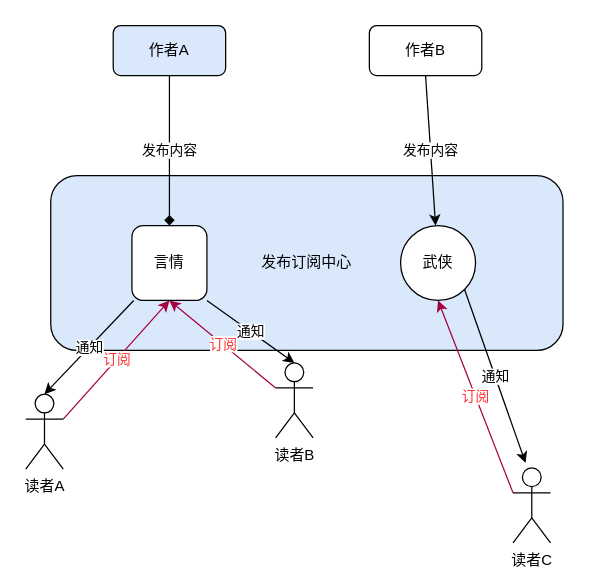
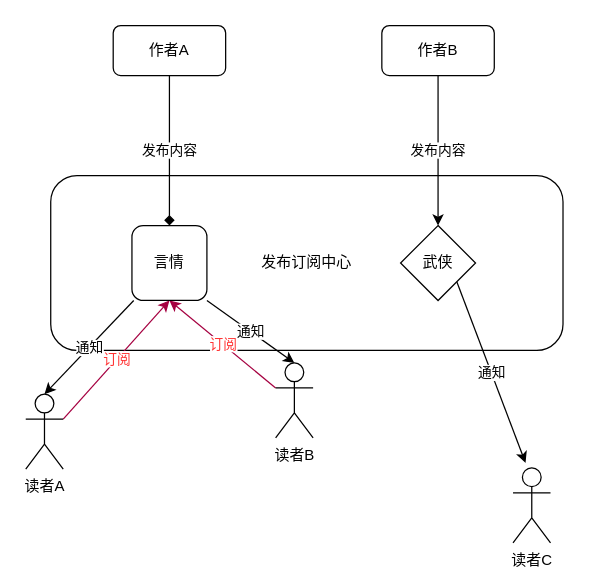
node "作者A": fillcolor #dae8fc -> #ffffff
node "作者B": moved (426, 51) -> (438, 51)
node "发布订阅中心": fillcolor #dae8fc -> #ffffff
node "武侠": shape ellipse -> diamond
edge "读者C" -> "武侠": removed, label "订阅"
